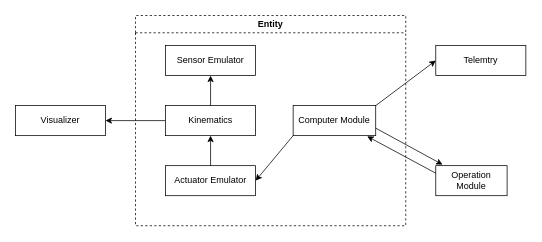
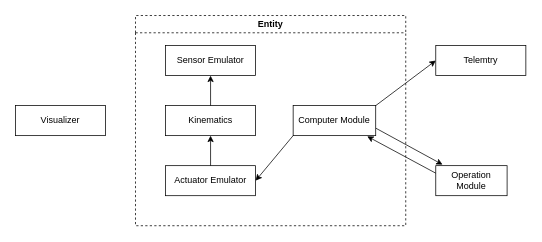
edge "Kinematics" -> "Visualizer": removed
